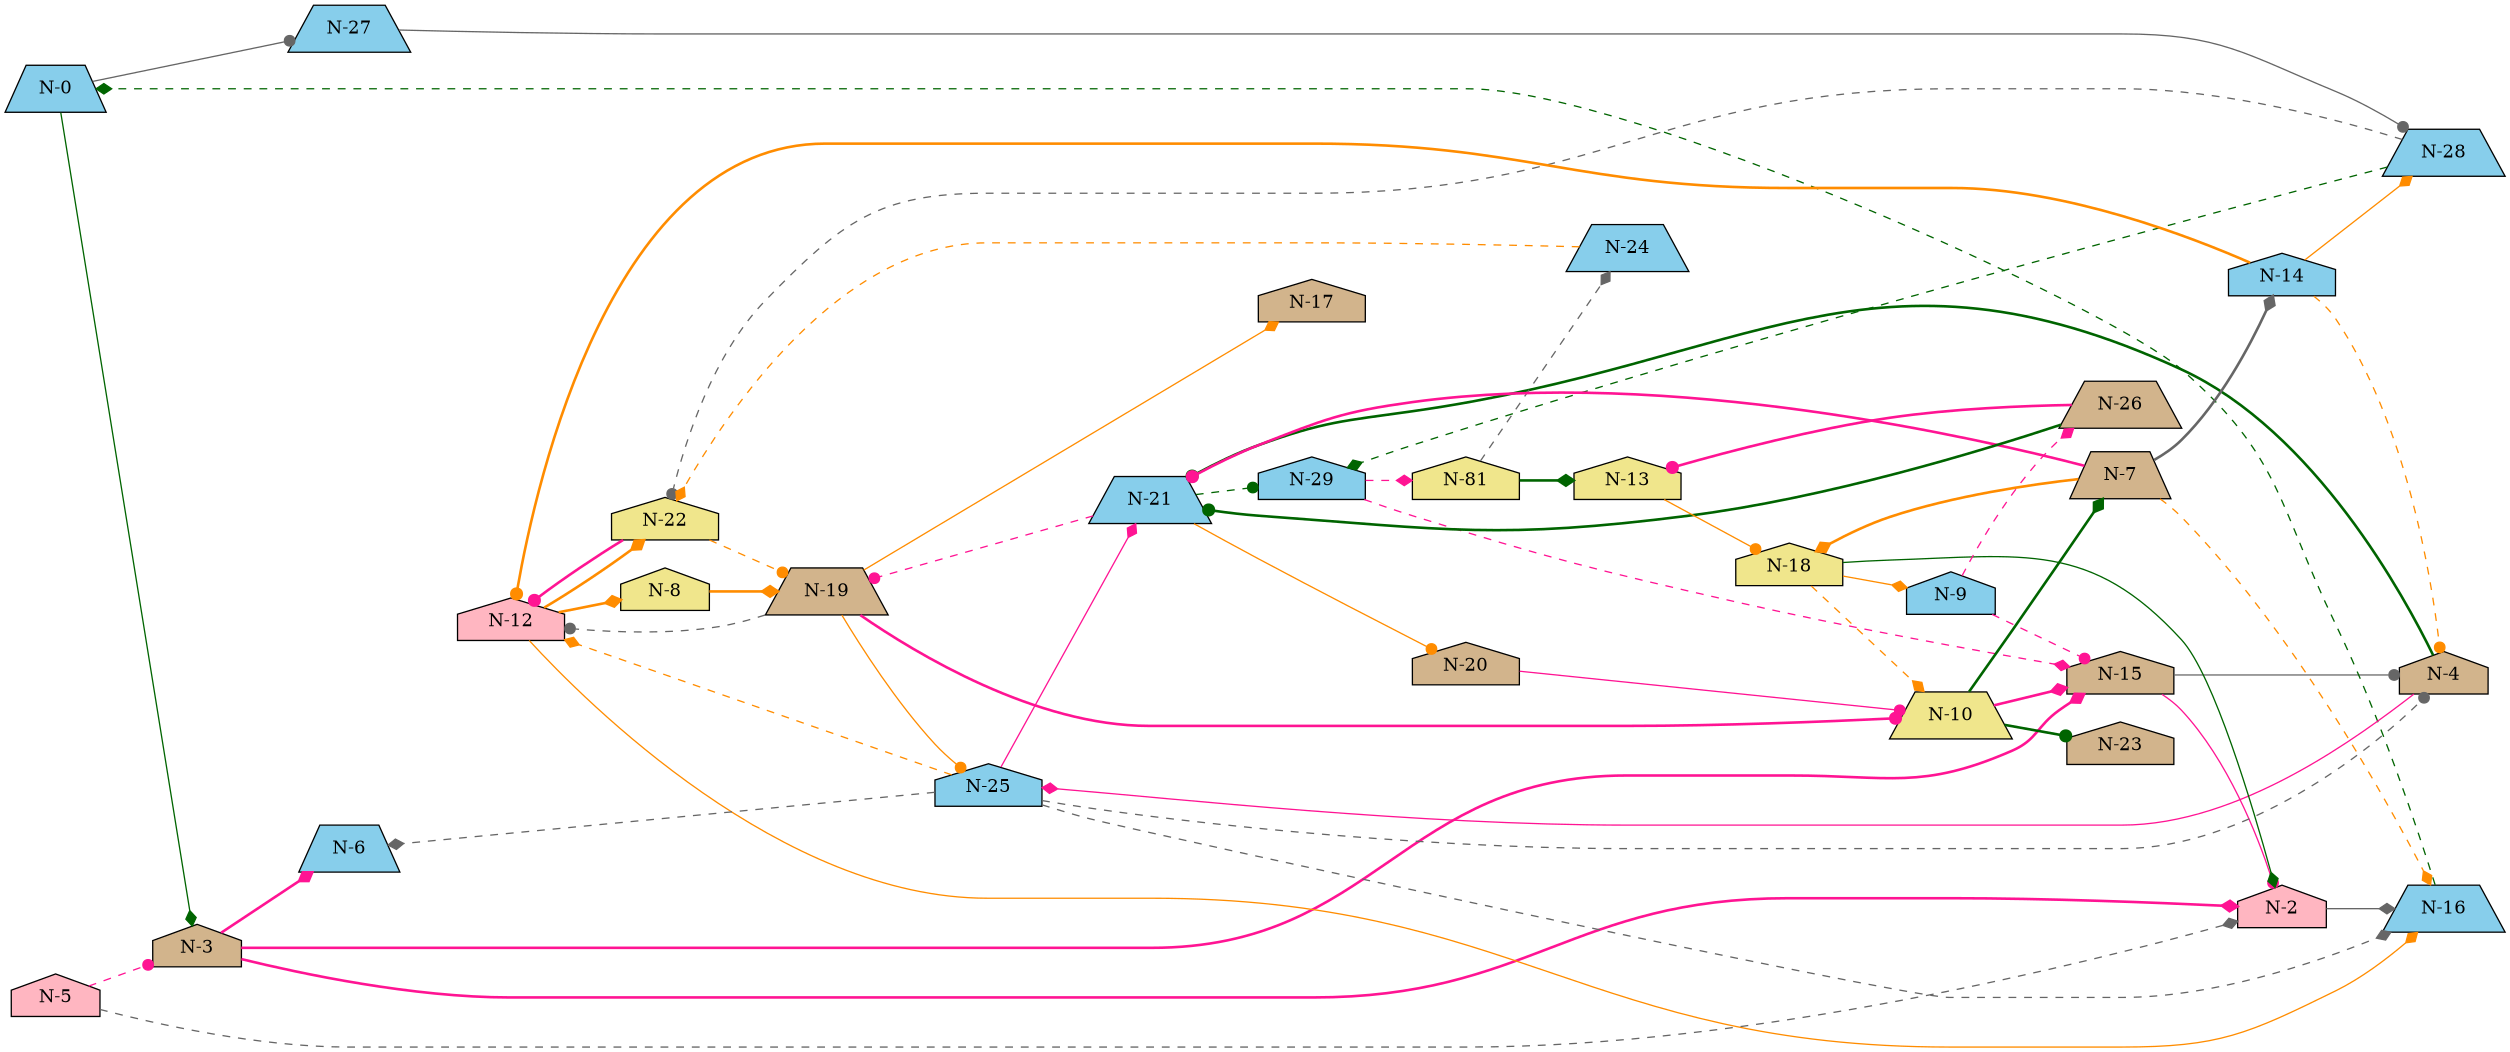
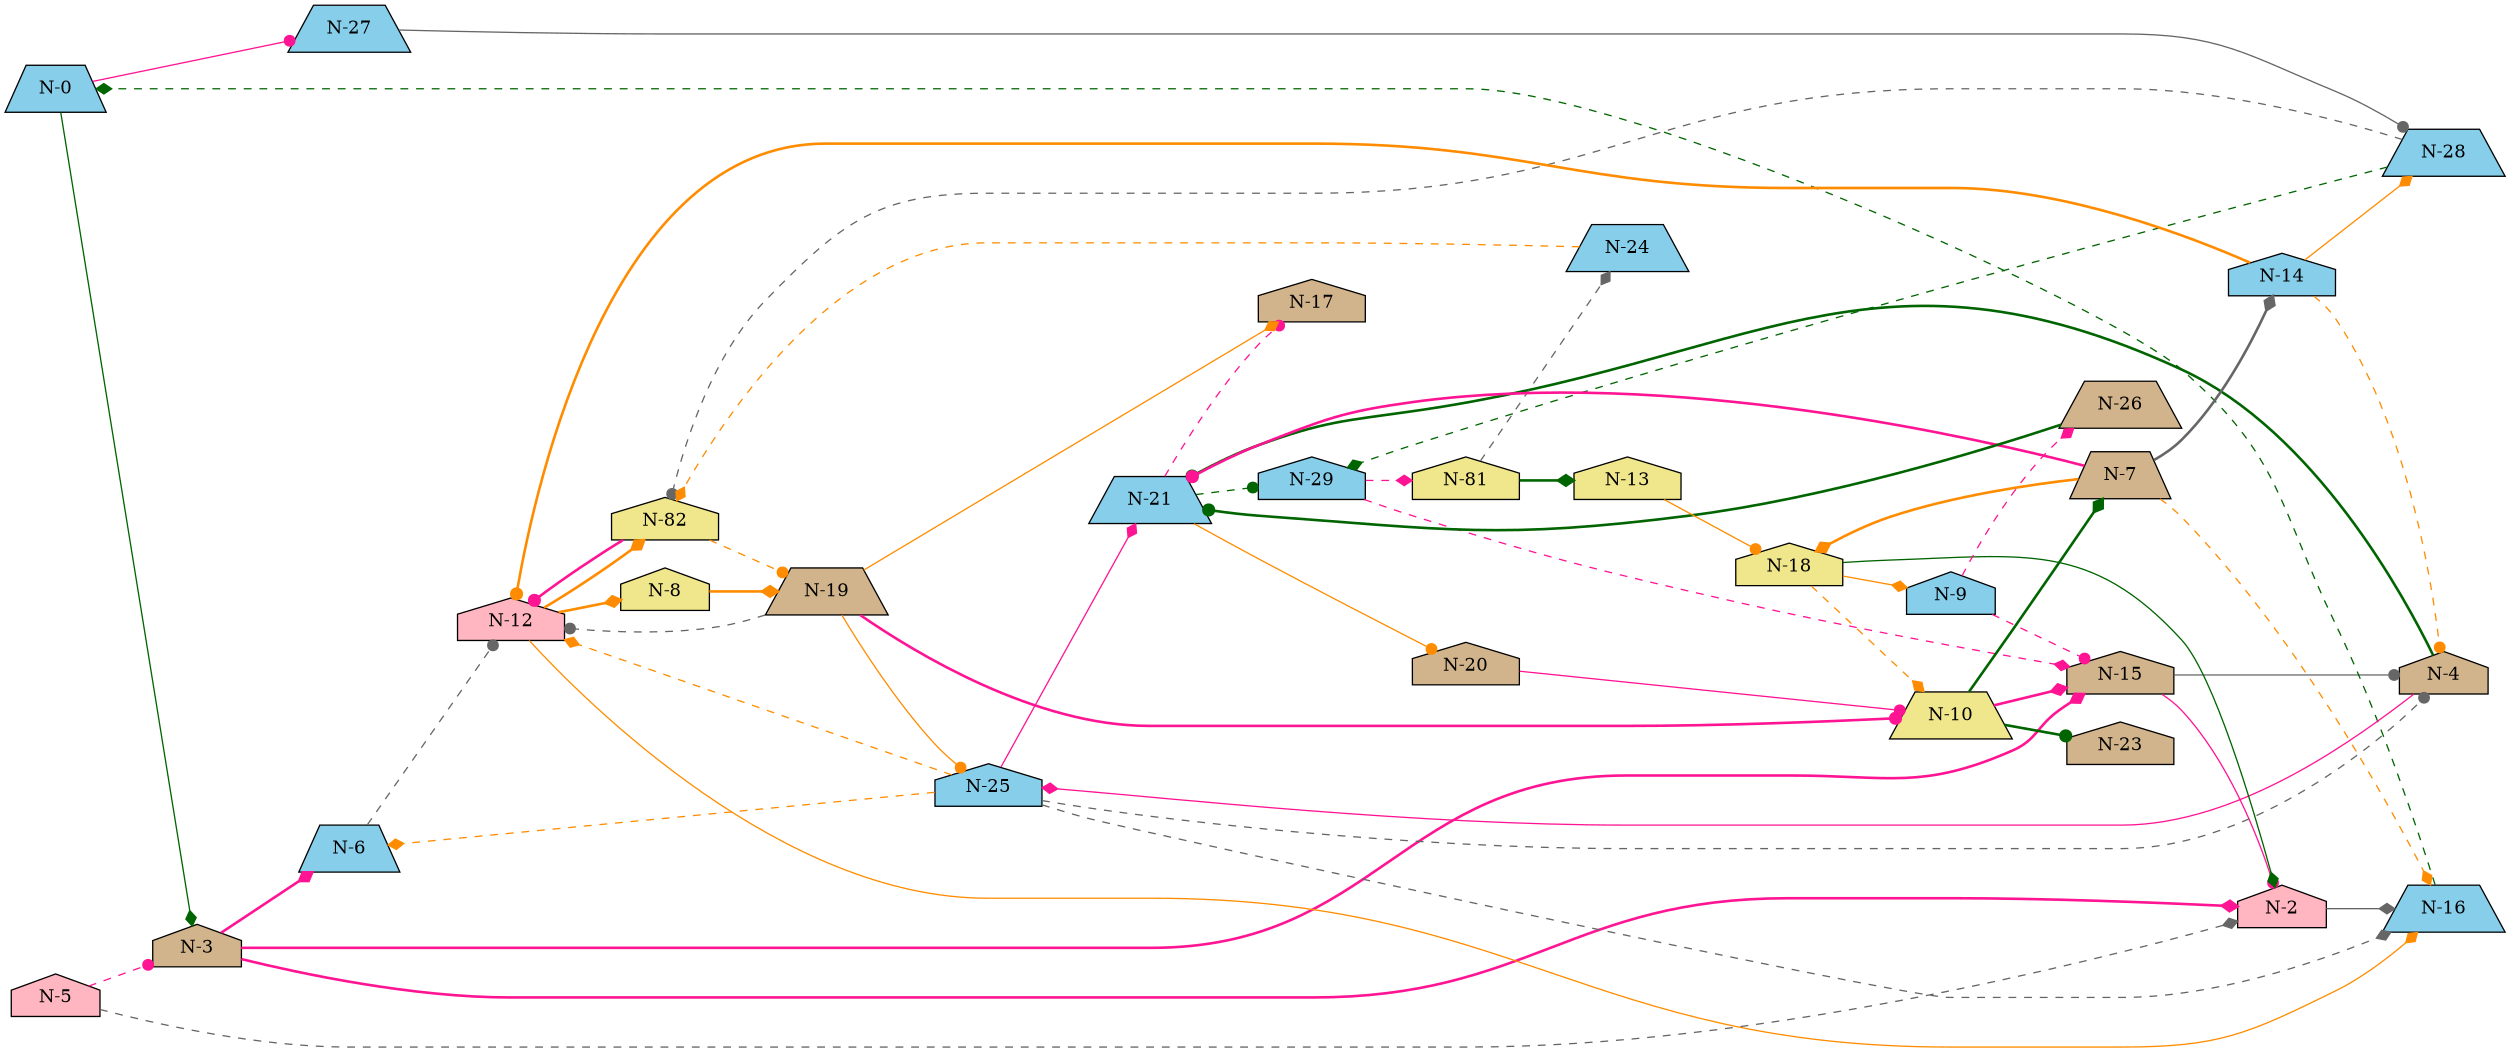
edge "N-0" -> "N-27": color gray40 -> deeppink
edge "N-26" -> "N-13": removed
node "N-22": label "N-22" -> "N-82"
edge "N-21" -> "N-19": now "N-21" -> "N-17"
edge "N-6" -> "N-12": added
edge "N-25" -> "N-6": color gray40 -> darkorange
